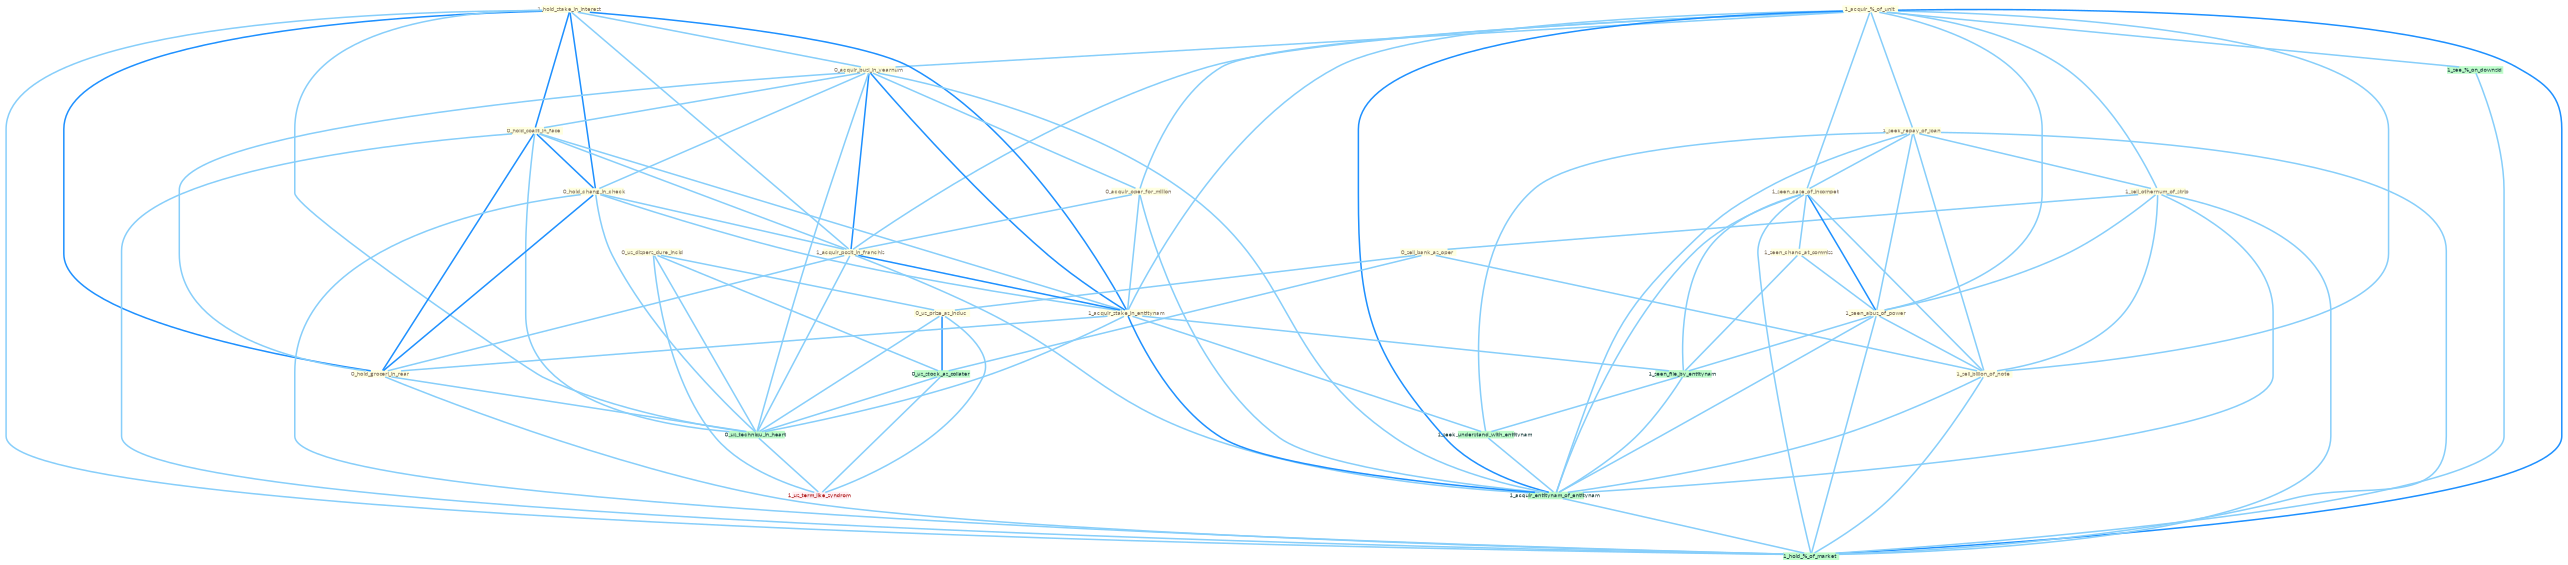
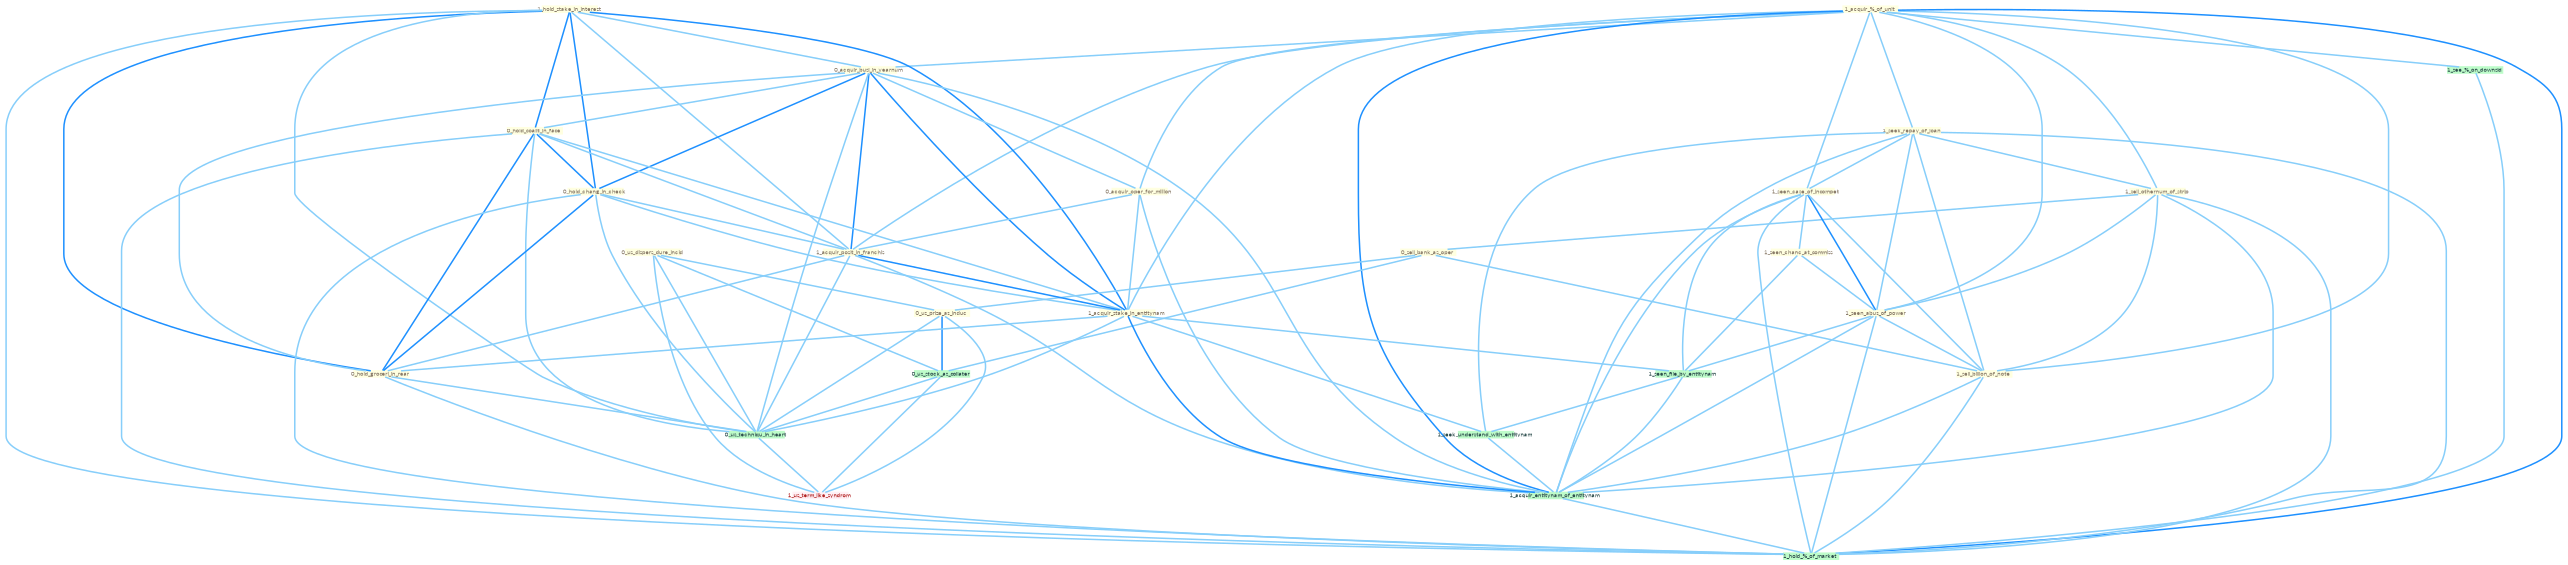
edge "0_acquir_busi_in_yearnum" -- "0_hold_chang_in_check": color #87cefa -> #1e90ff
